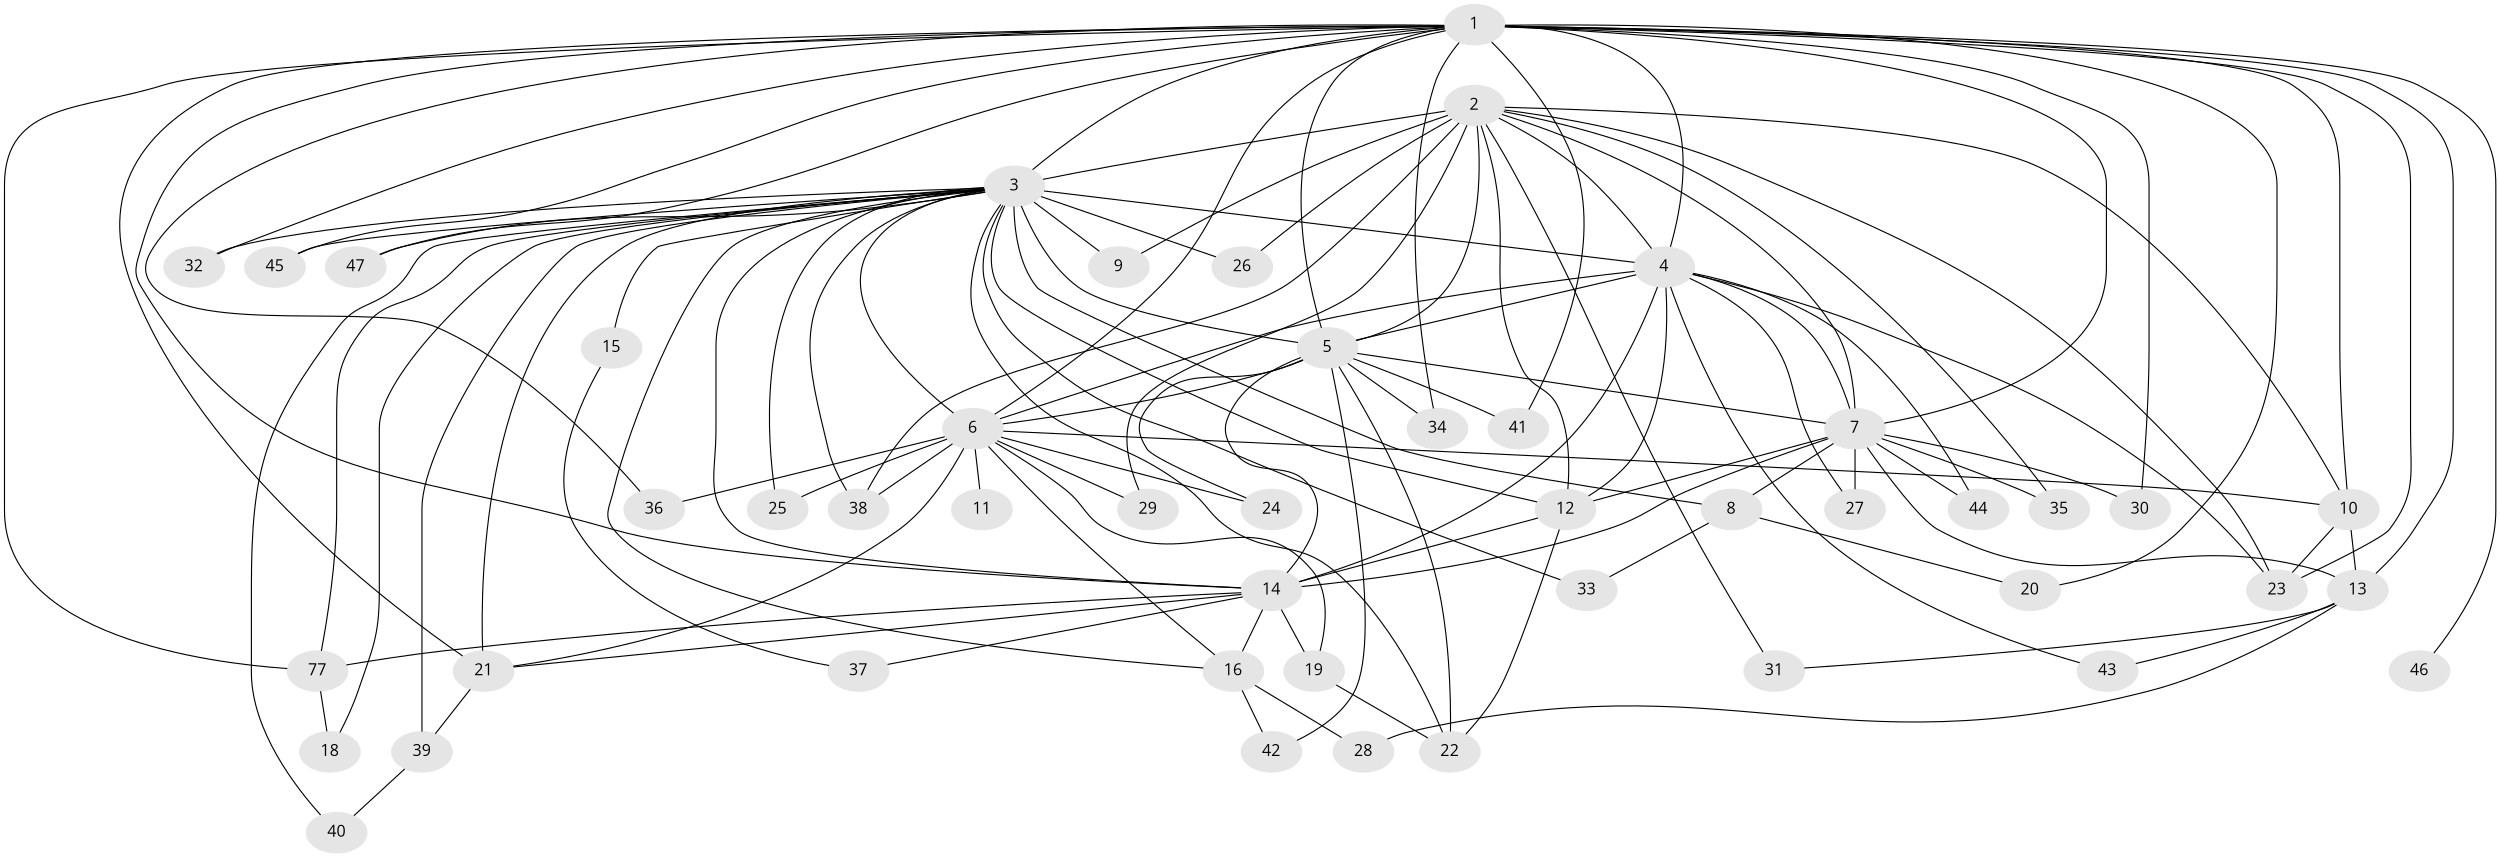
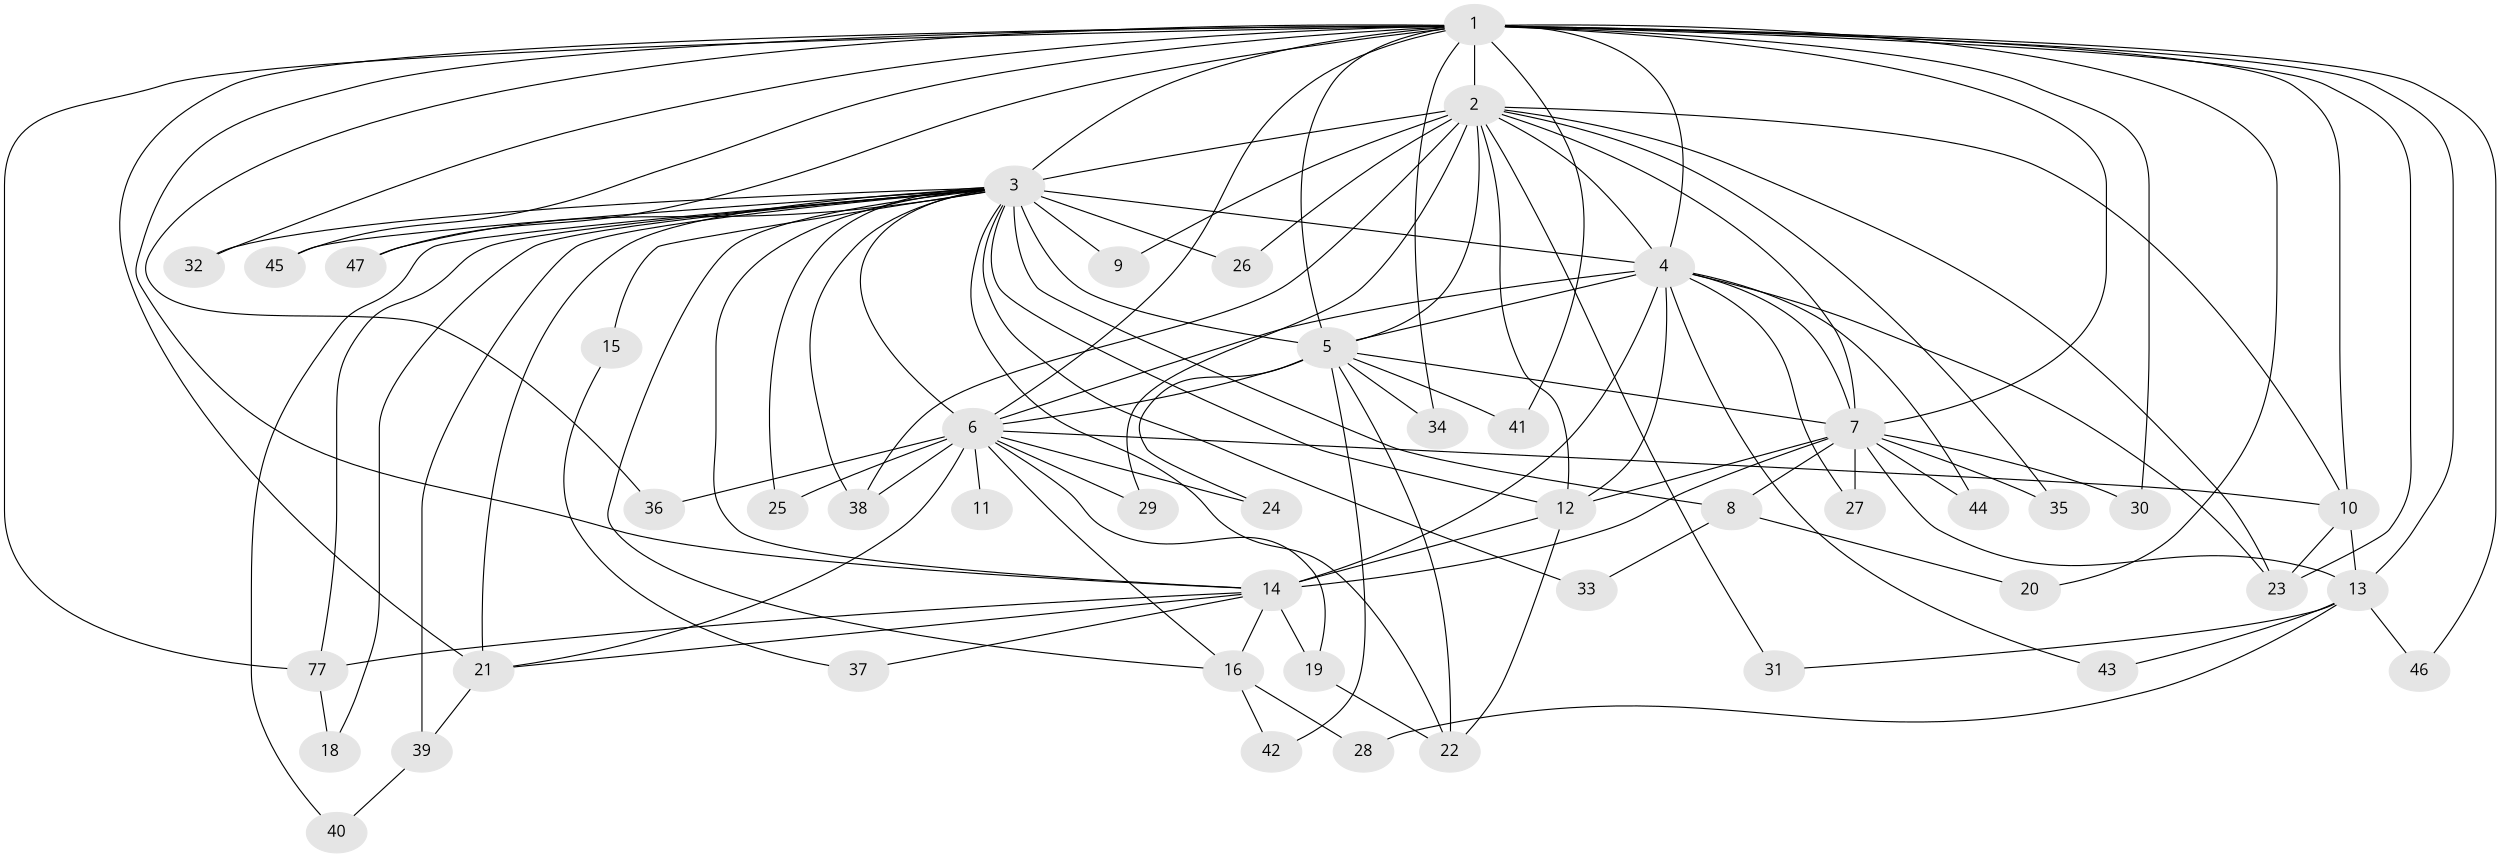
edge "1" -- "2": added
edge "5" -- "14": removed
edge "13" -- "46": added
